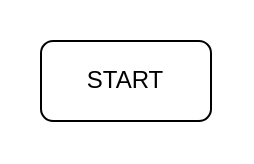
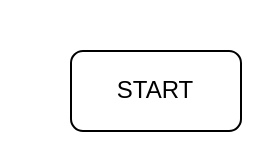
node "START": moved (126, 81) -> (156, 91)
